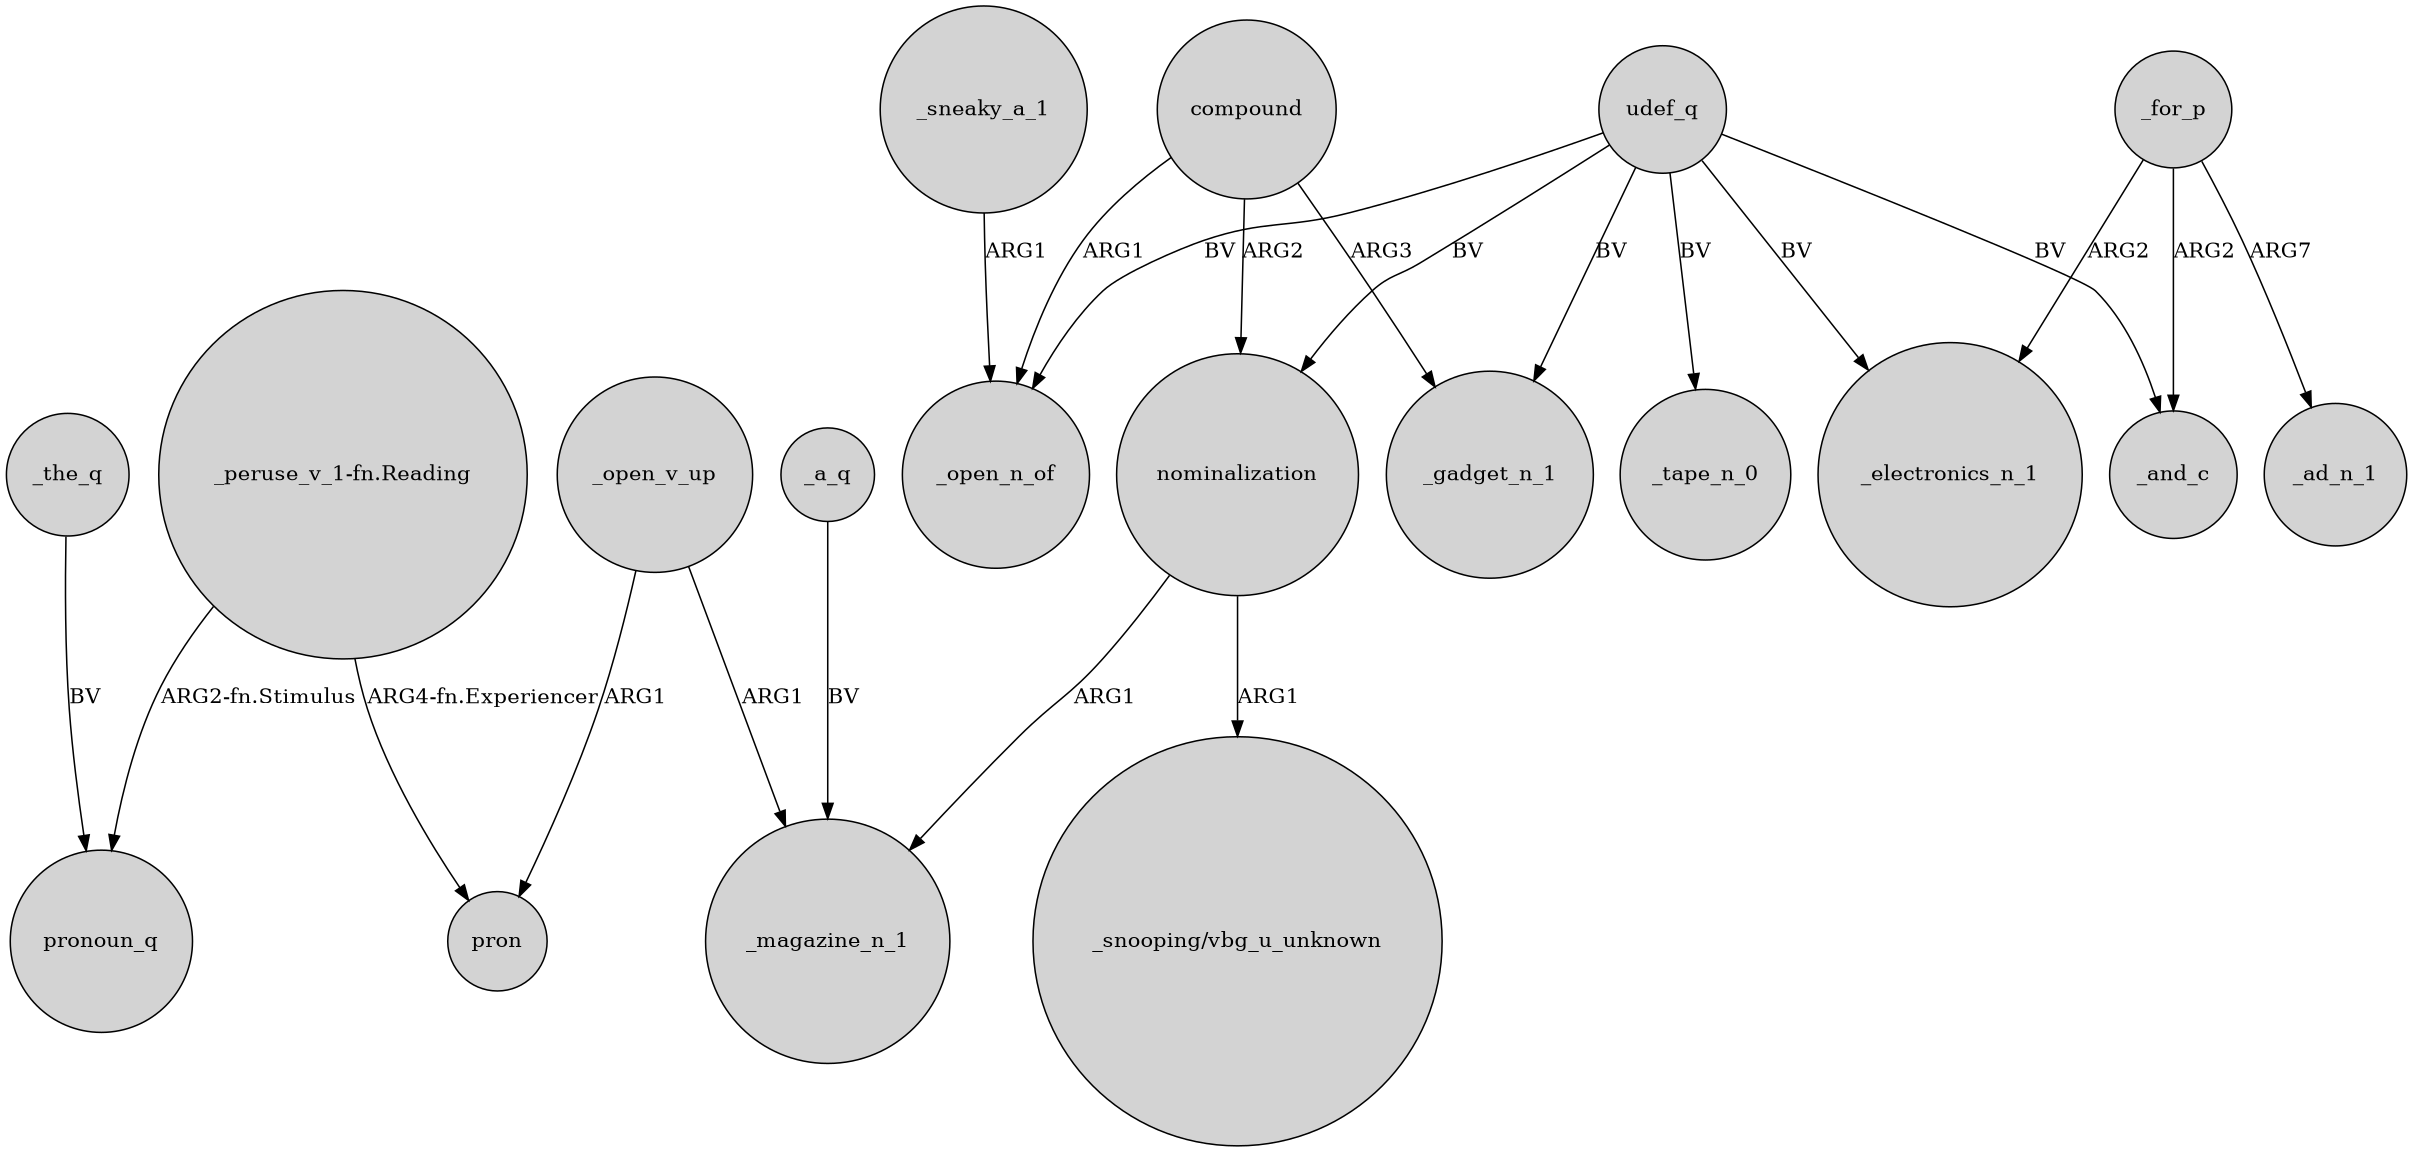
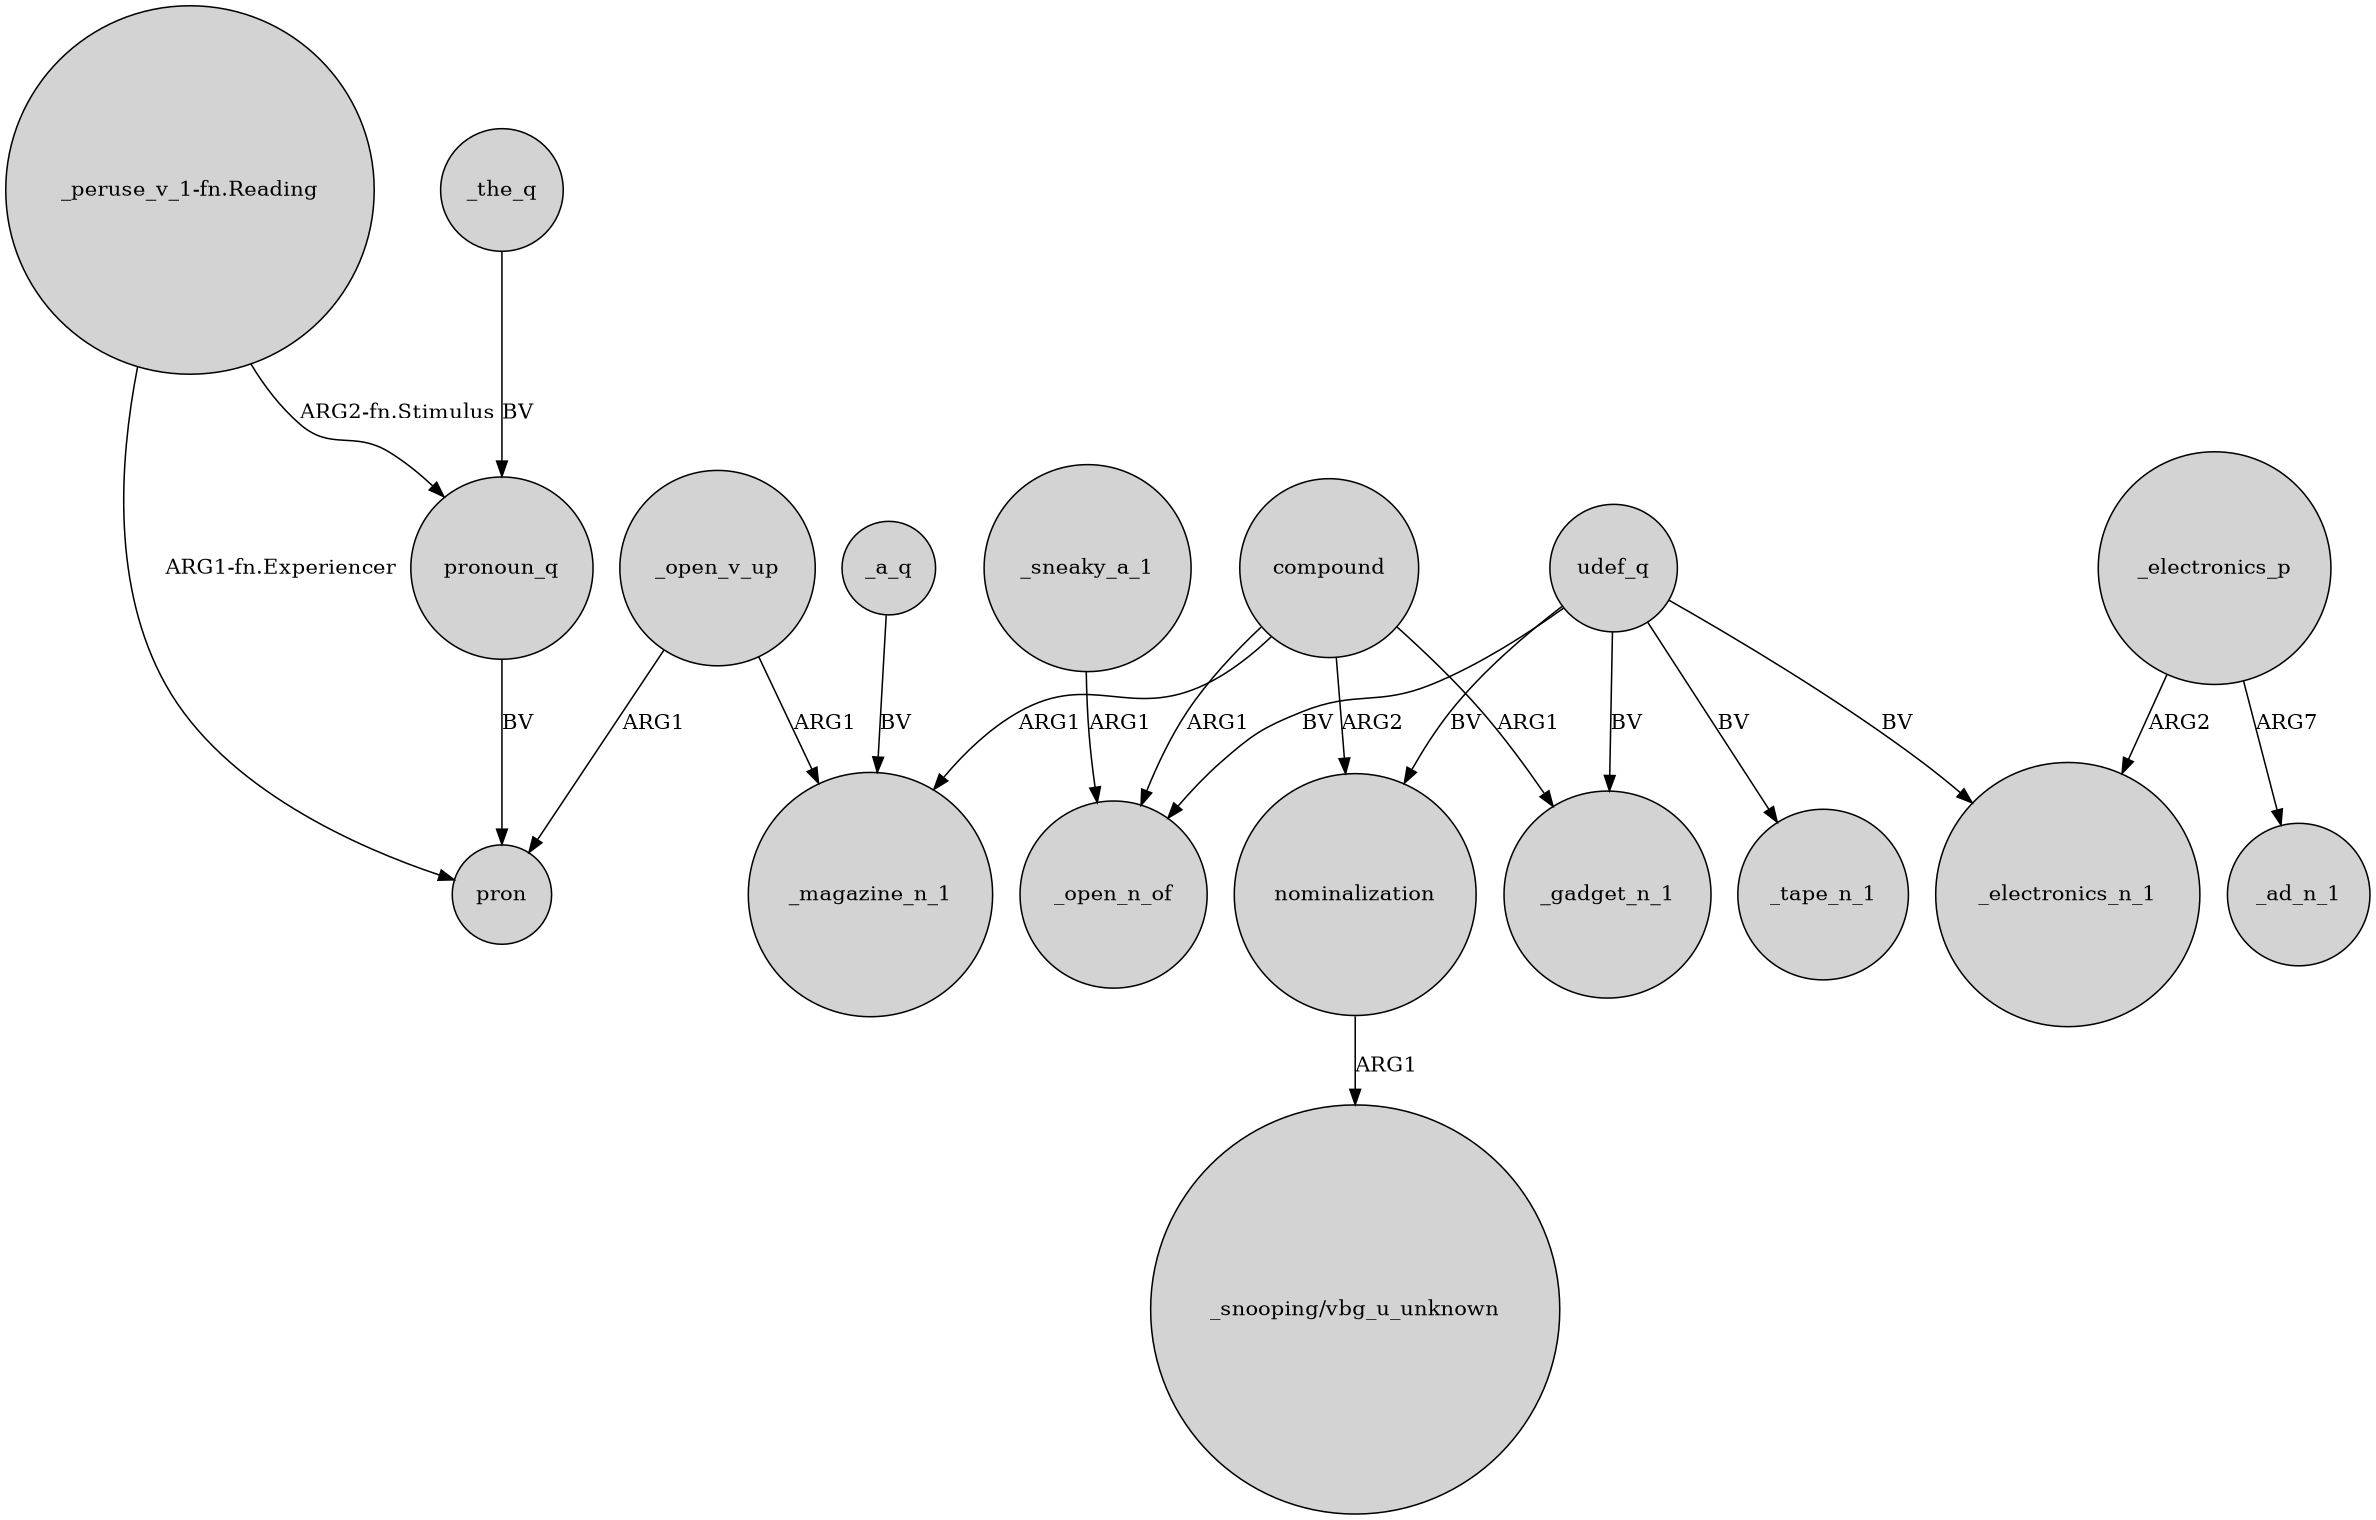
node "_for_p": label "_for_p" -> "_electronics_p"
edge "compound" -> "_gadget_n_1": label "ARG3" -> "ARG1"
node "_tape_n_0": label "_tape_n_0" -> "_tape_n_1"
node "_and_c": removed
edge "_peruse_v_1-fn.Reading" -> "pron": label "ARG4-fn.Experiencer" -> "ARG1-fn.Experiencer"
edge "nominalization" -> "_magazine_n_1": now "compound" -> "_magazine_n_1"
edge "pronoun_q" -> "pron": added, label "BV"
